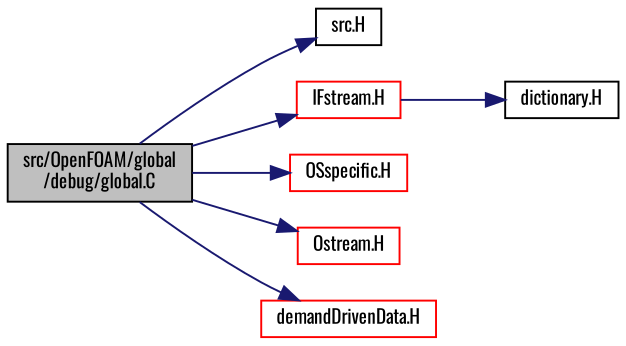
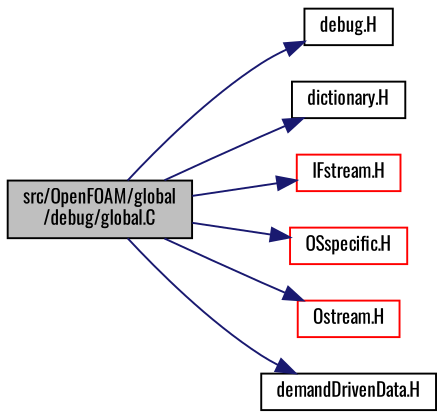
node "src.H": label "src.H" -> "debug.H"
edge "IFstream.H" -> "dictionary.H": now "src/OpenFOAM/global /debug/global.C" -> "dictionary.H"
node "demandDrivenData.H": color red -> black
